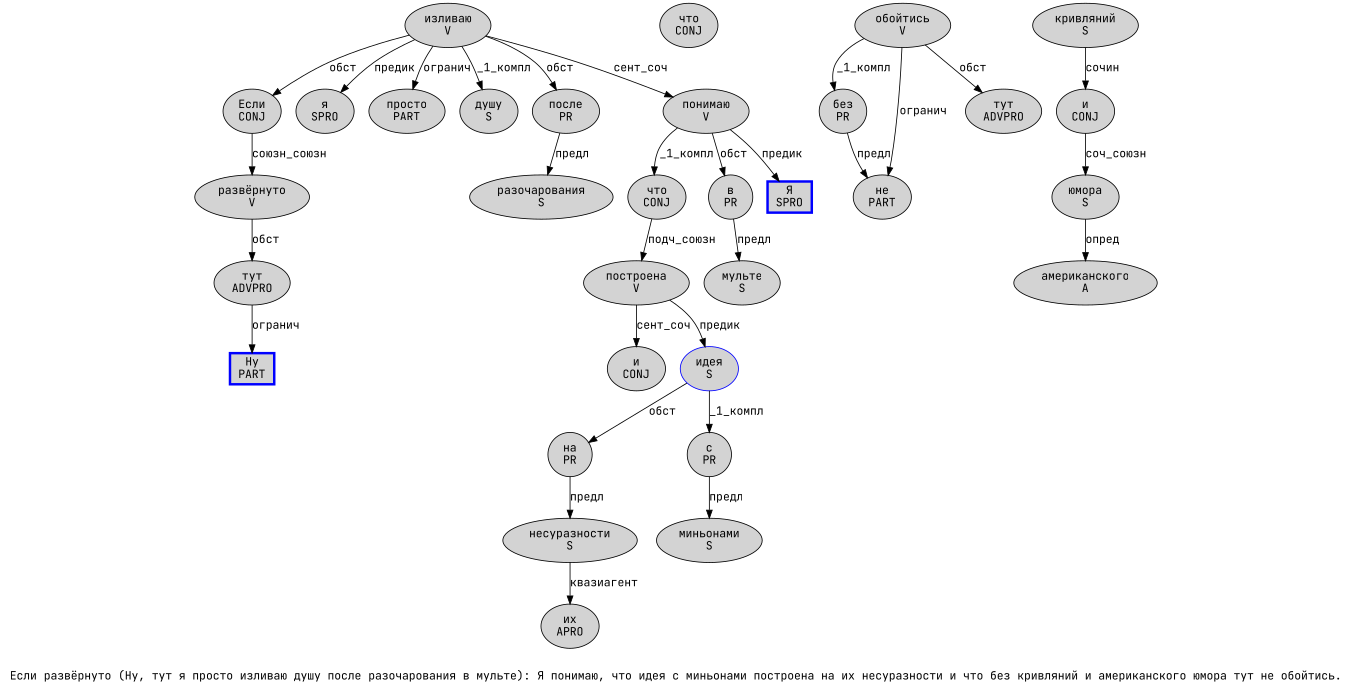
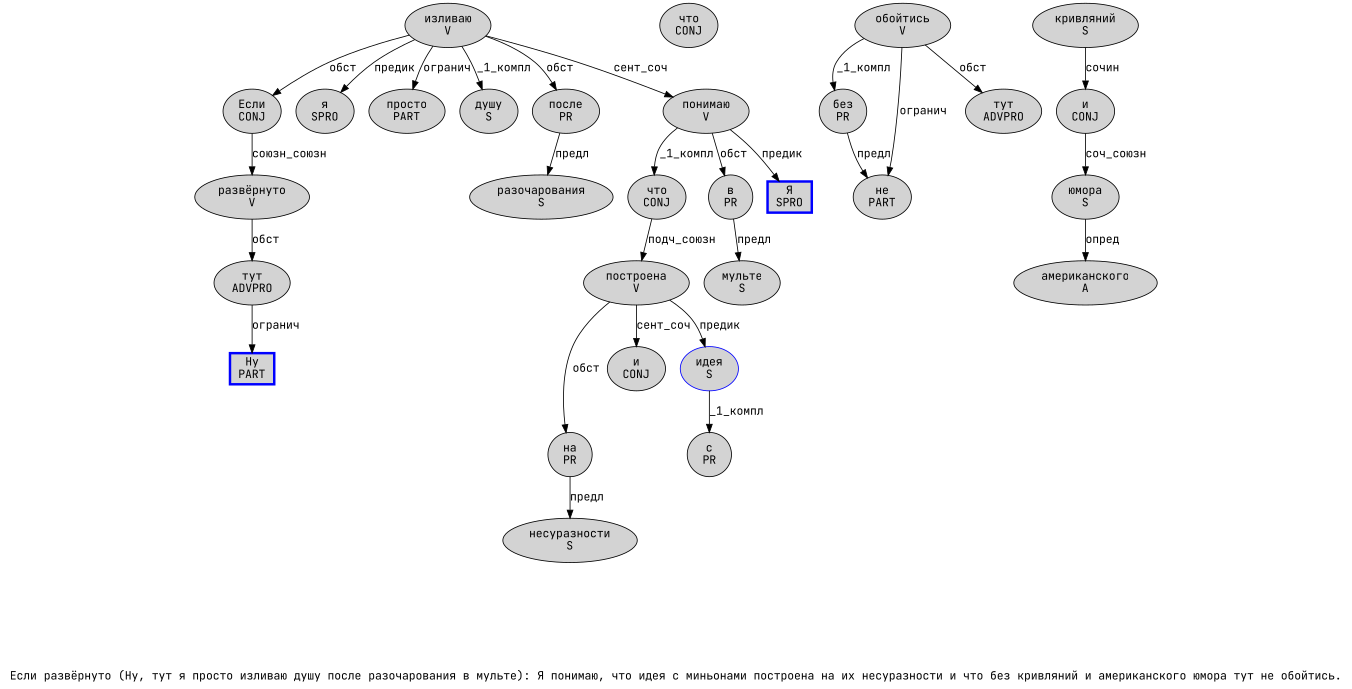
edge "идея S" -> "на PR": now "построена V" -> "на PR"
node "миньонами S": removed
node "их APRO": removed
